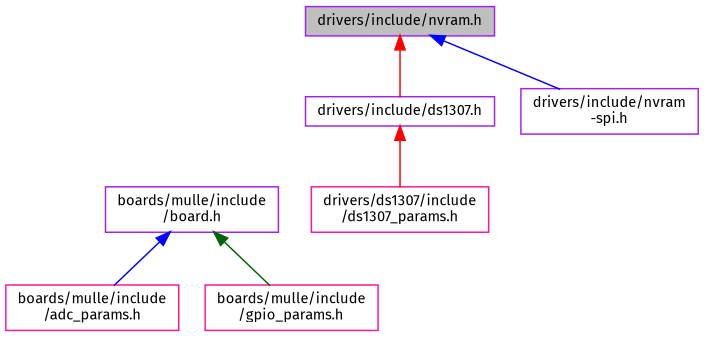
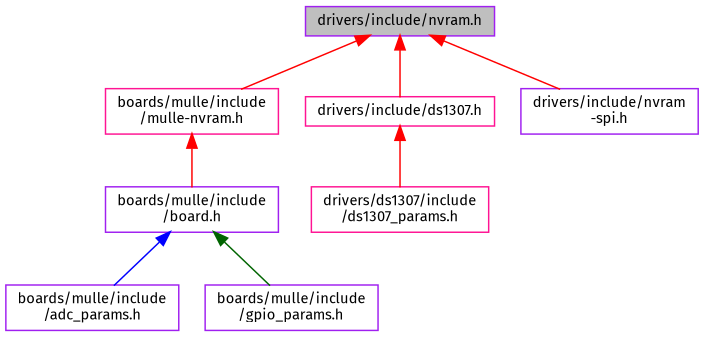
edge "drivers/include/nvram -spi.h" -> "drivers/include/nvram.h": color blue -> red
node "boards/mulle/include /mulle-nvram.h": added
node "drivers/include/ds1307.h": color purple -> deeppink
node "boards/mulle/include /adc_params.h": color deeppink -> purple
node "boards/mulle/include /gpio_params.h": color deeppink -> purple
